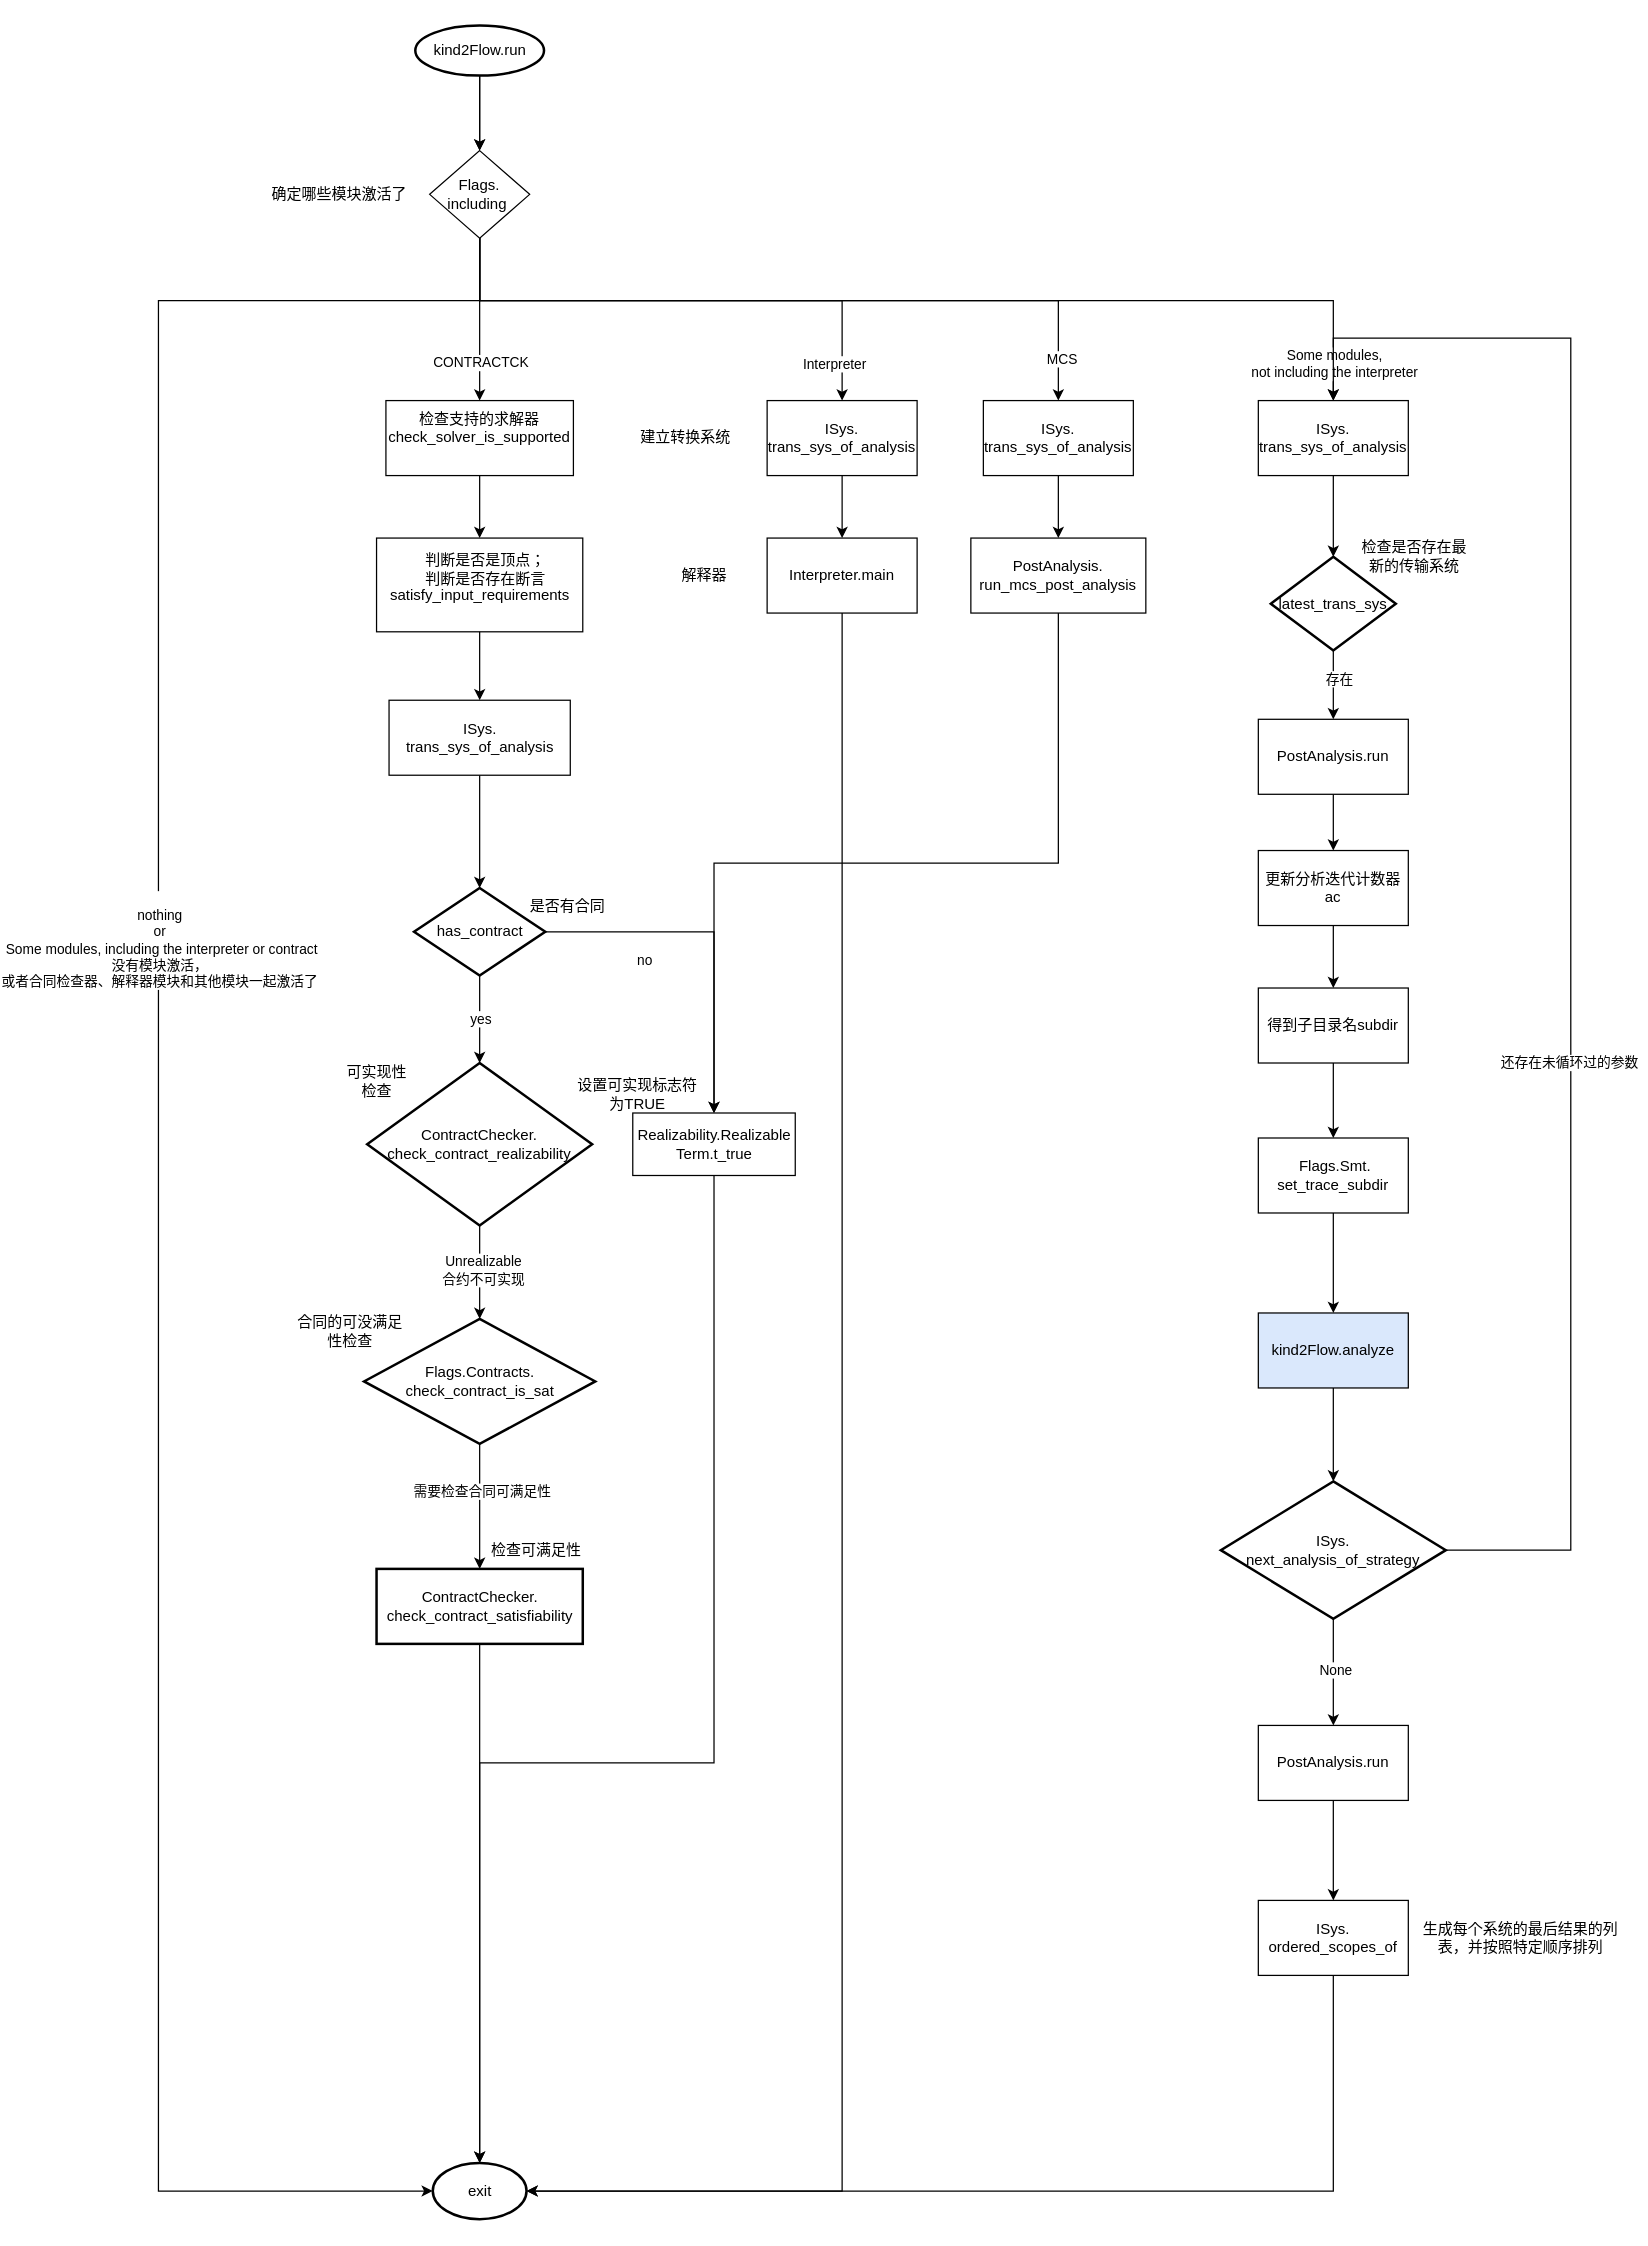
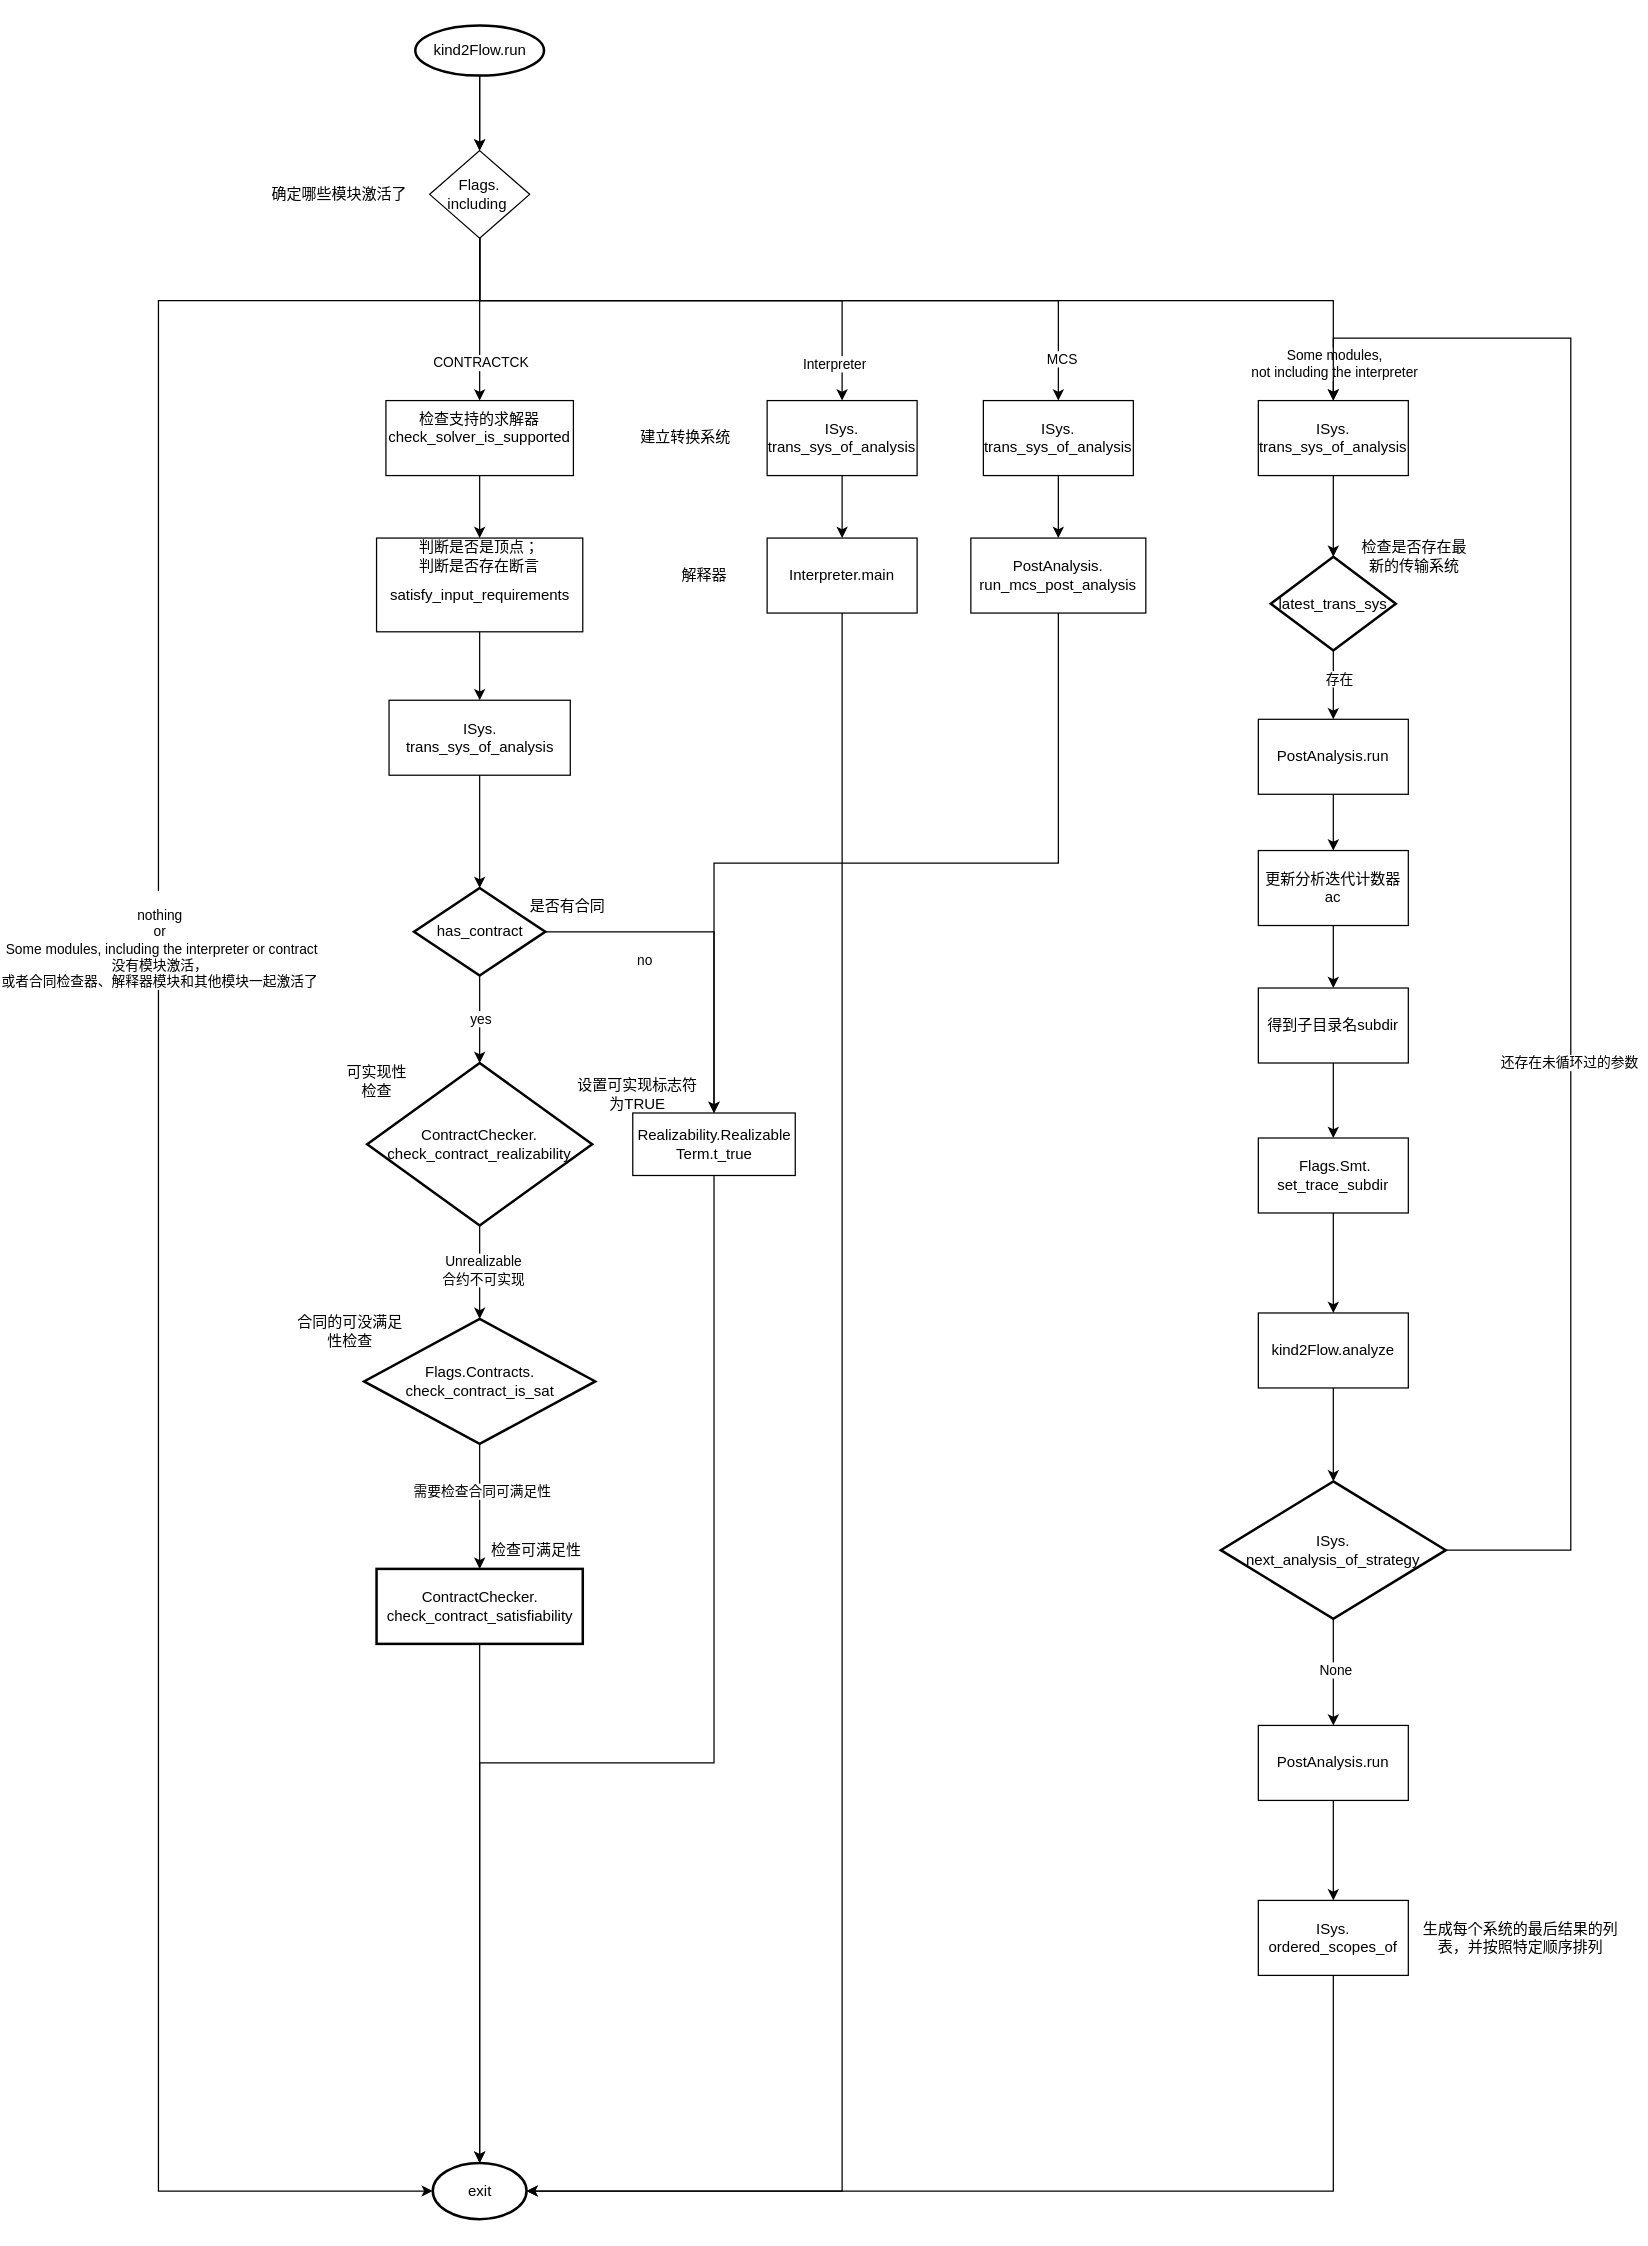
node "判断是否是顶点； 判断是否存在断言": moved (486, 569) -> (479, 557)
node "kind2Flow.analyze": fillcolor #dae8fc -> #ffffff
